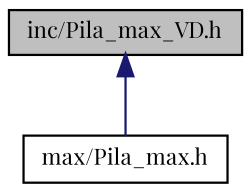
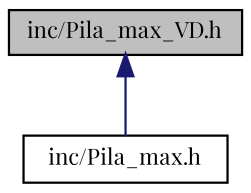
node "max/Pila_max.h": label "max/Pila_max.h" -> "inc/Pila_max.h"
